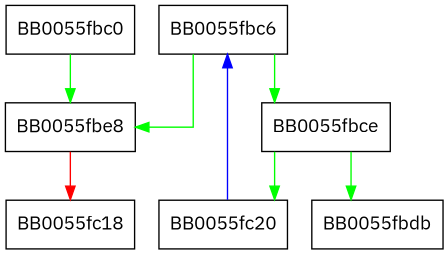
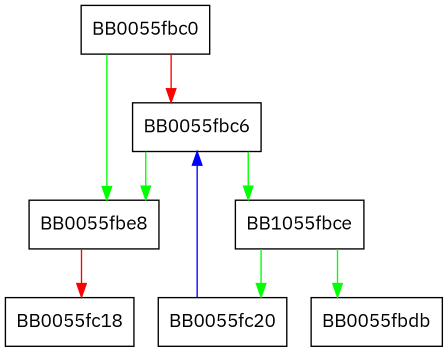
edge "BB0055fbc0" -> "BB0055fbc6": added
node "BB0055fbce": label "BB0055fbce" -> "BB1055fbce"
